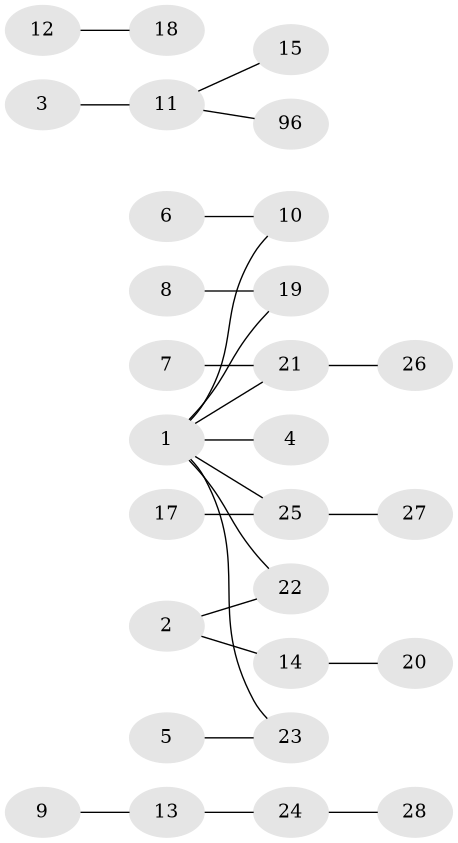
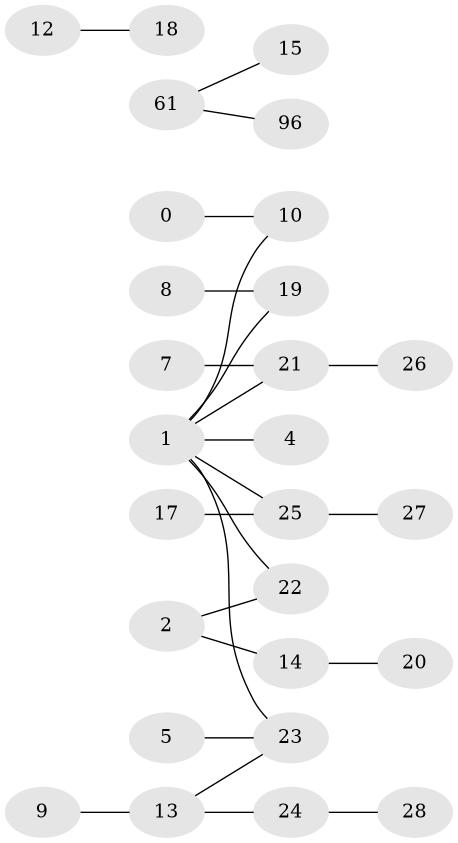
node "3": removed
node "11": label "11" -> "61"
node "6": label "6" -> "0"
edge "23" -- "13": added
